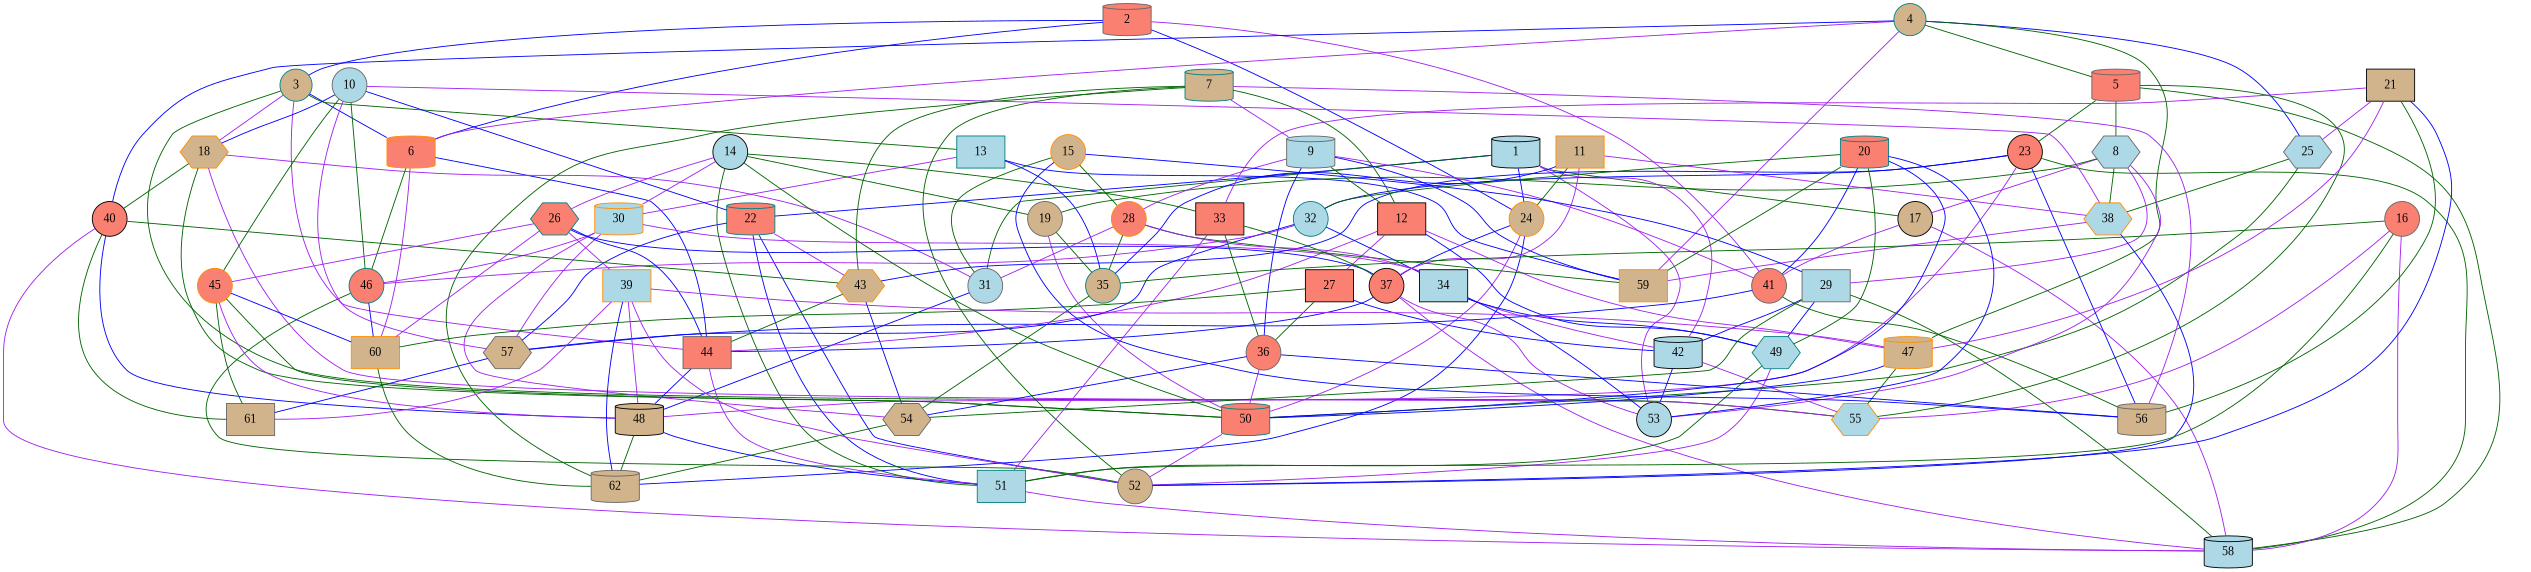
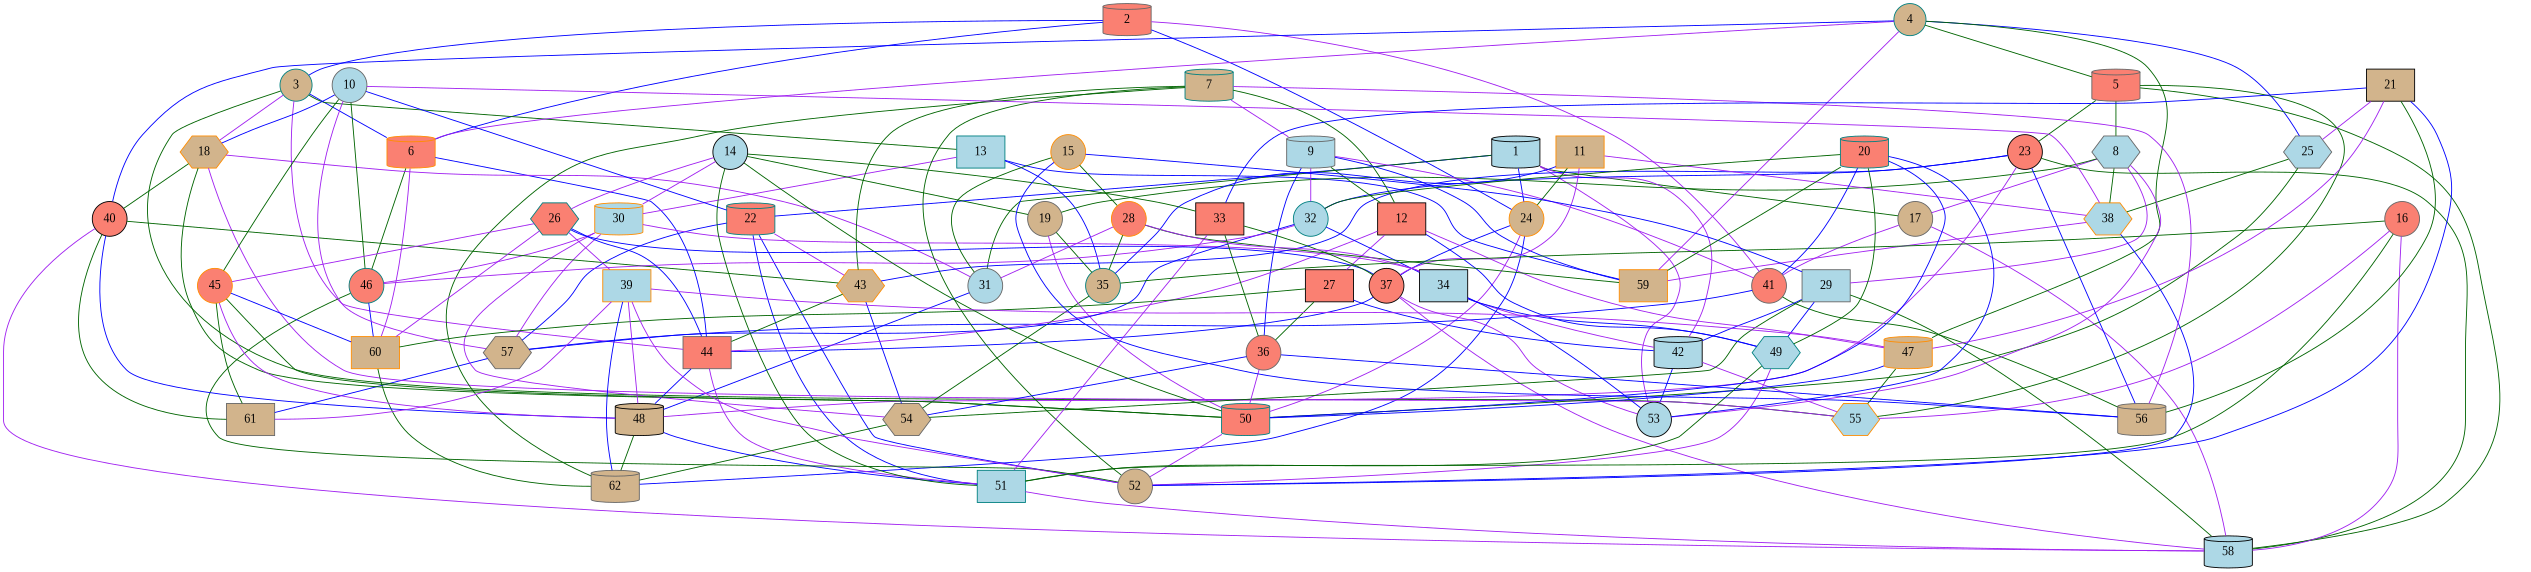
edge "21" -- "33": color purple -> blue
edge "9" -- "28": now "9" -- "32"
node "17": color black -> gray40
